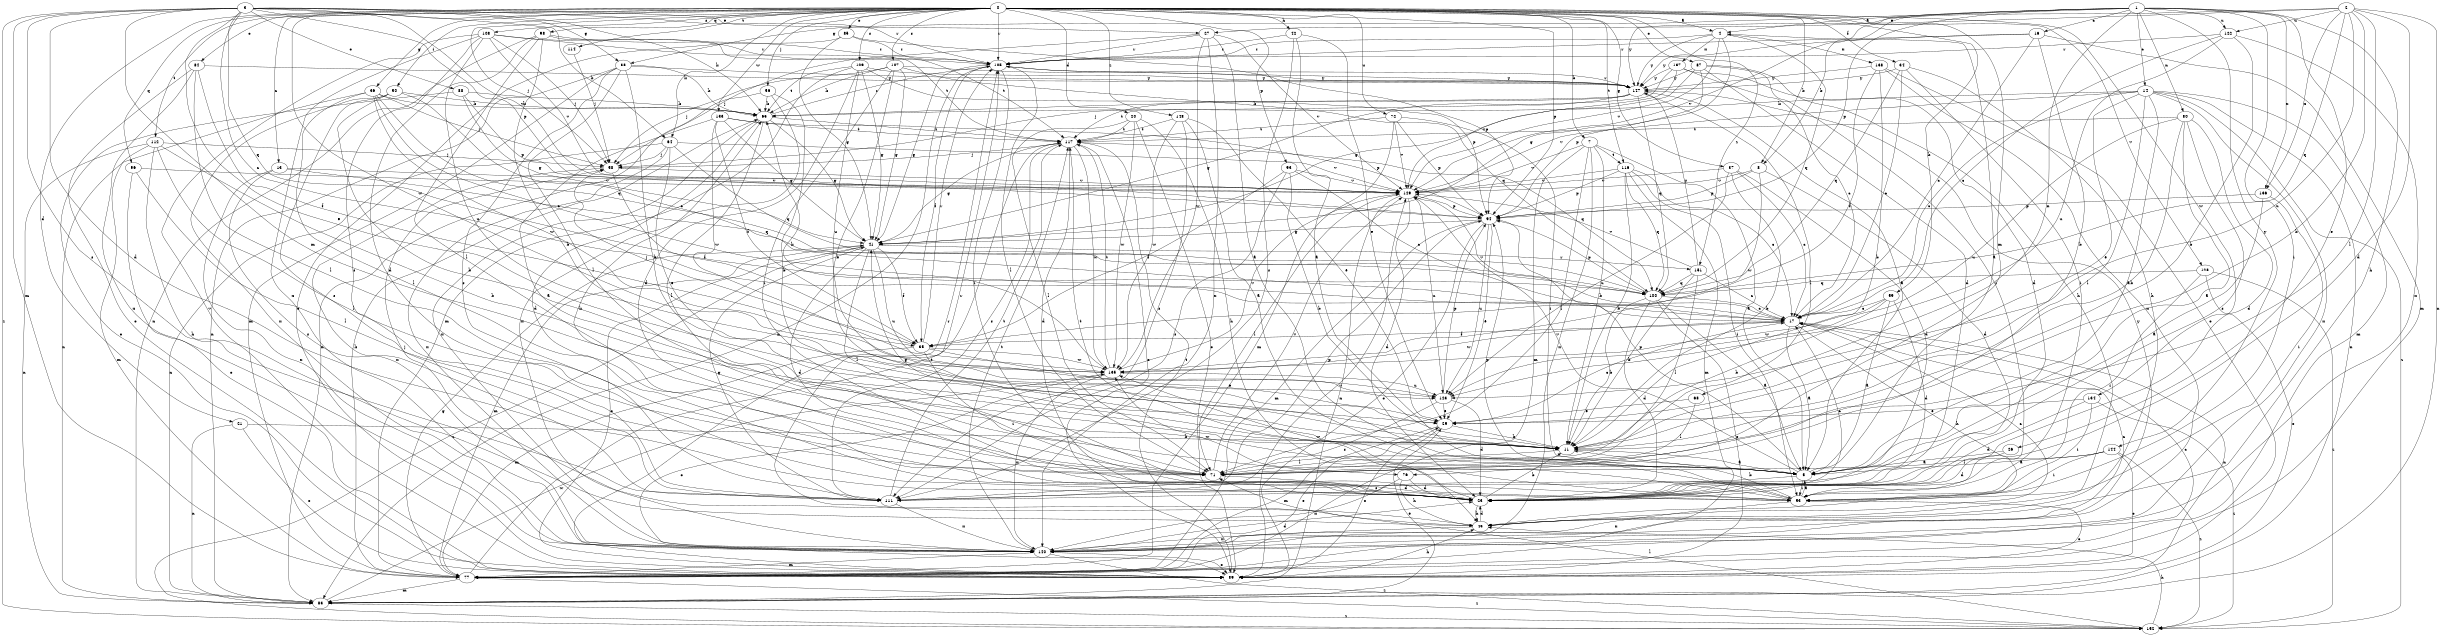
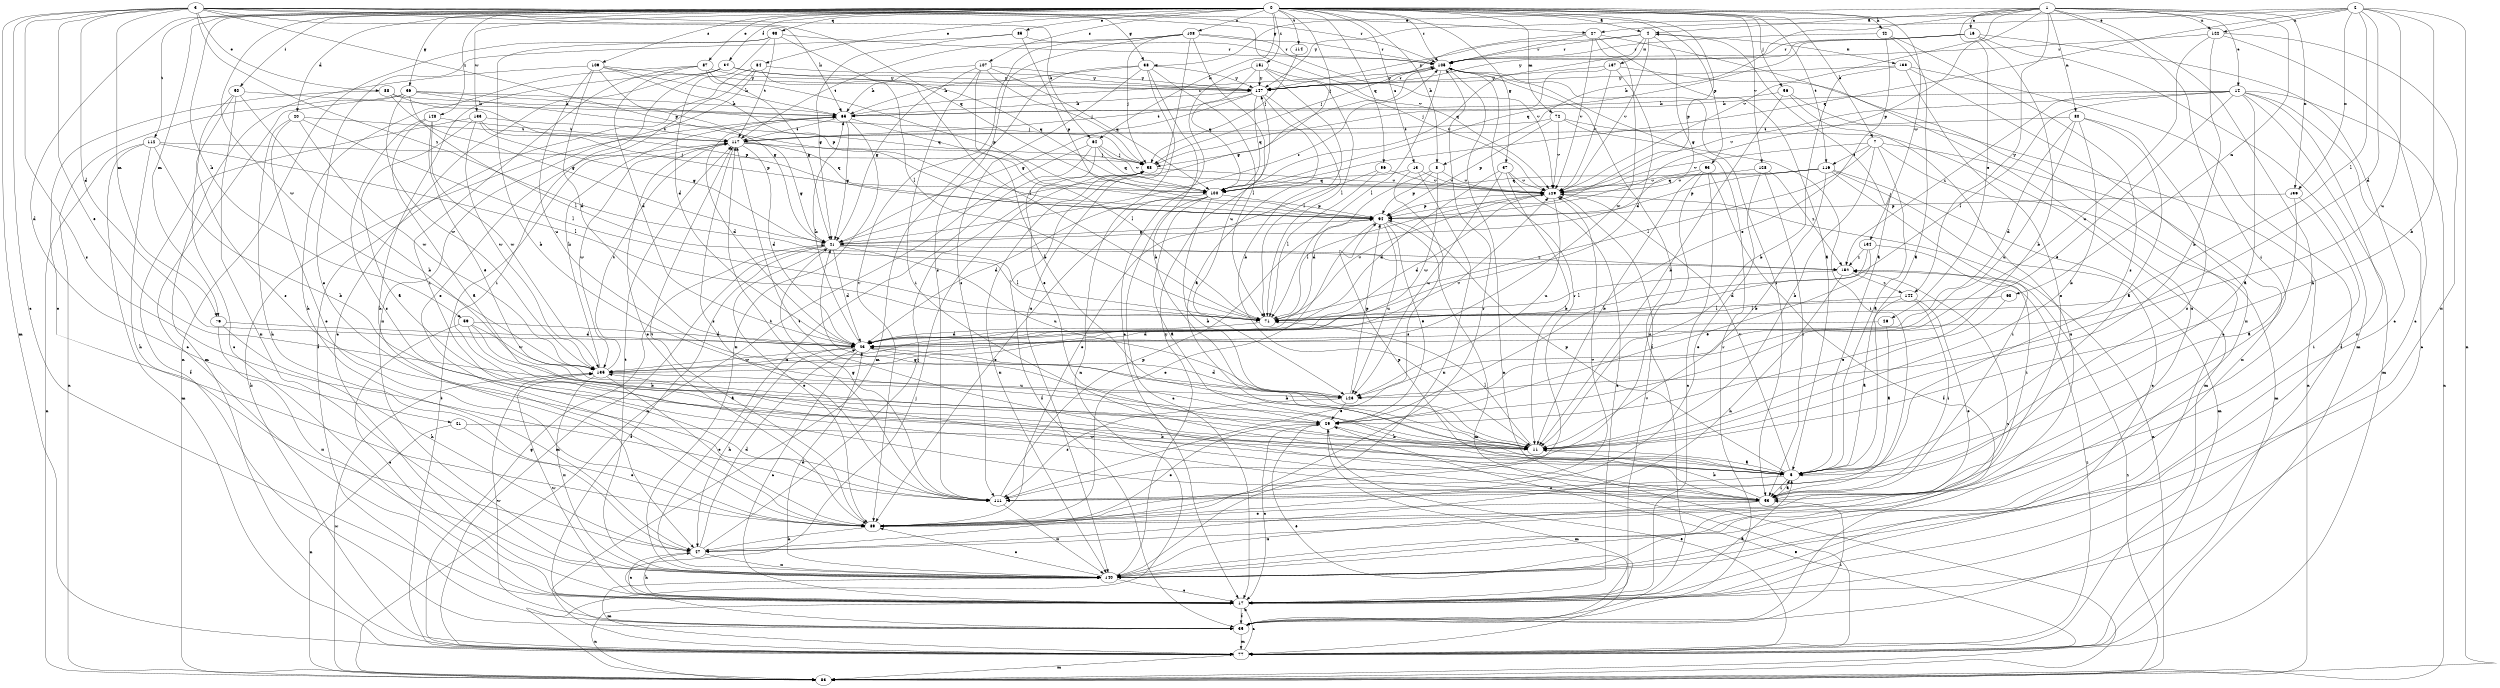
edge "0" -> "72": label "u" -> "m"
edge "109" -> "65": label "t" -> "k"
edge "16" -> "100": added, label "q"
edge "41" -> "151": now "41" -> "105"
node "43": label "43" -> "47"
edge "144" -> "152": reversed
